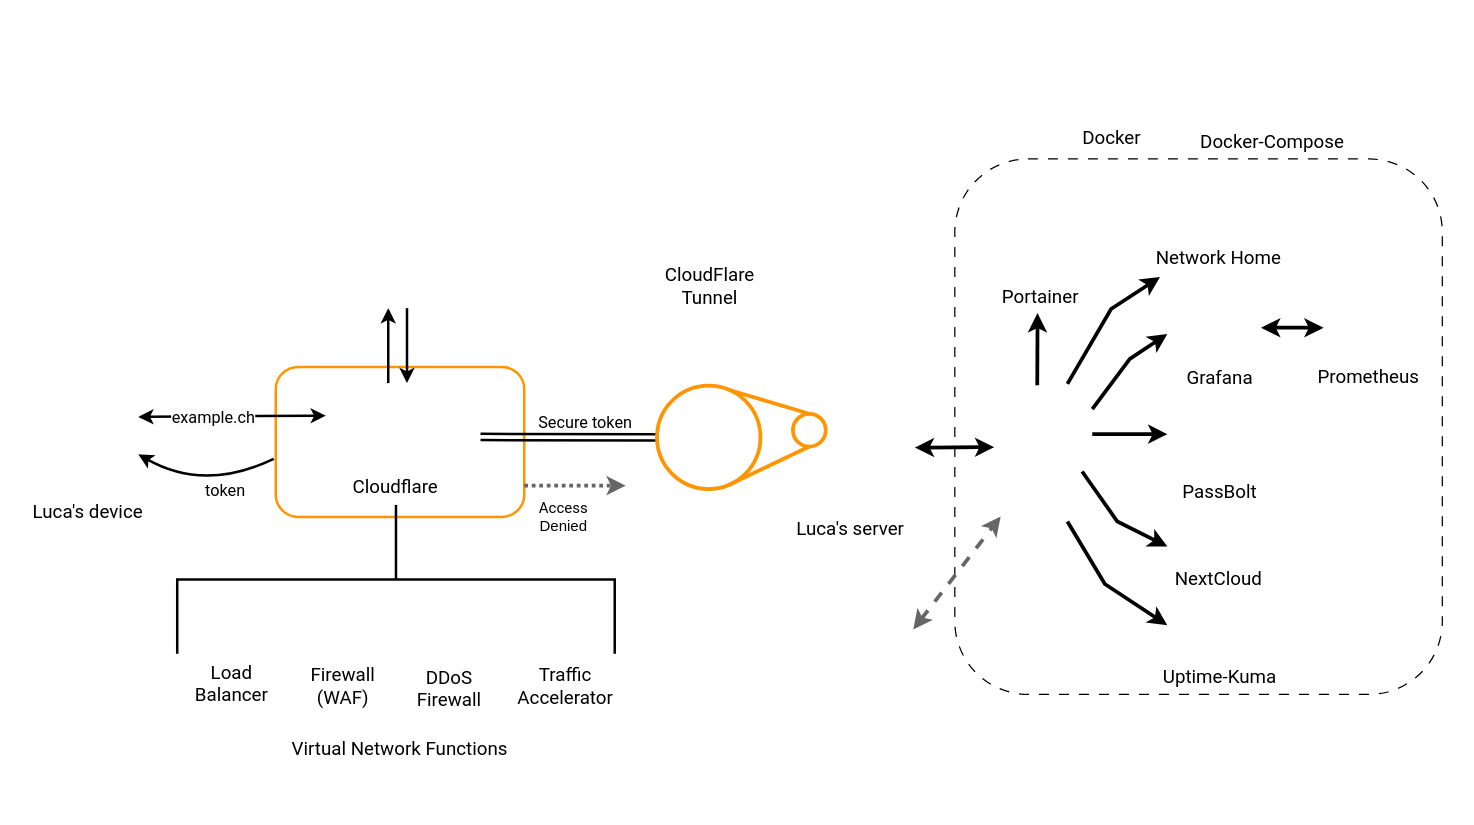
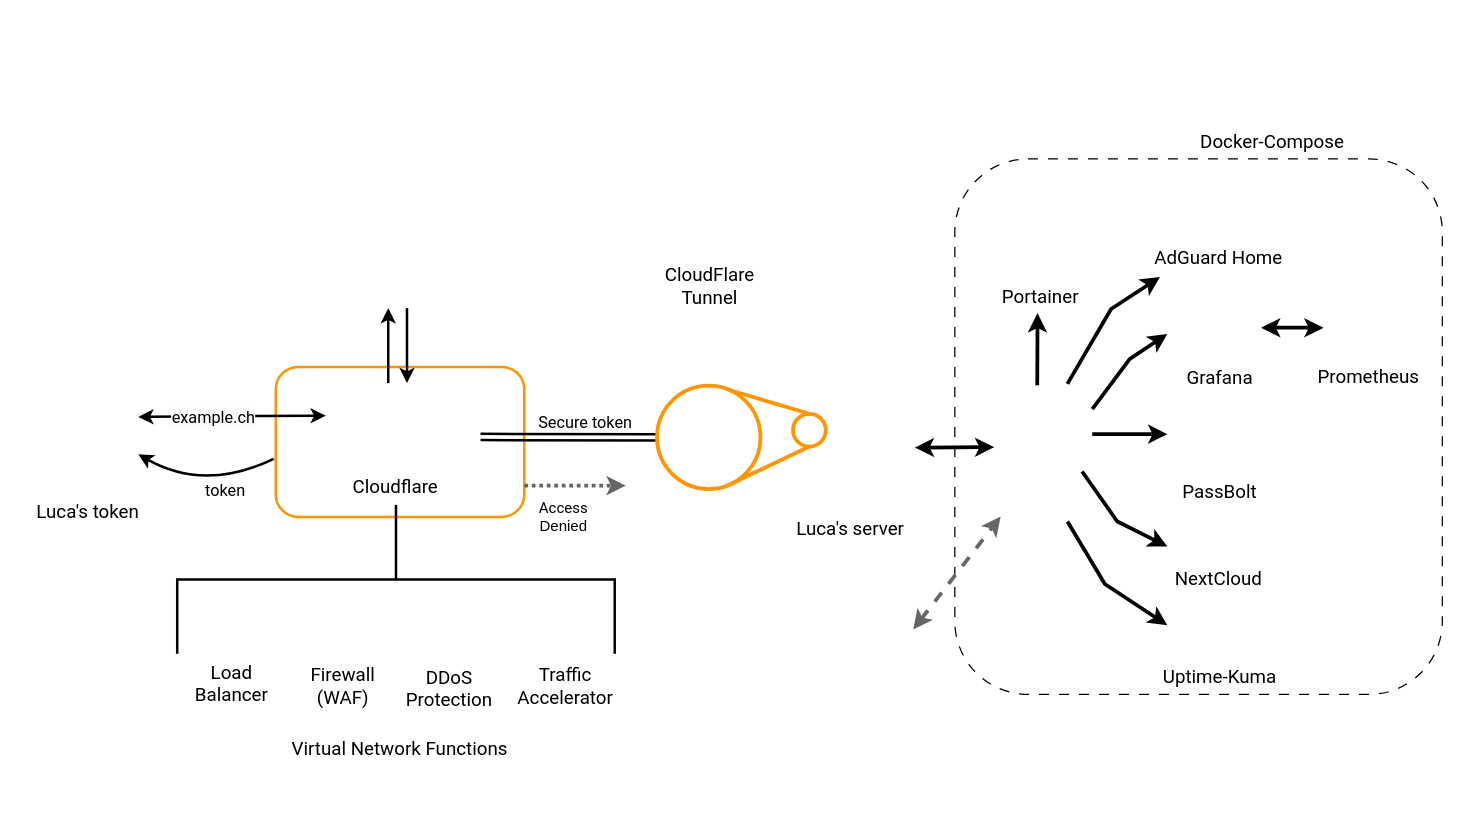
node "Docker": removed
node "Network Home": label "Network Home" -> "AdGuard Home"
node "Luca's device": label "Luca's device" -> "Luca's token"
node "DDoS Firewall": label "DDoS Firewall" -> "DDoS Protection"
